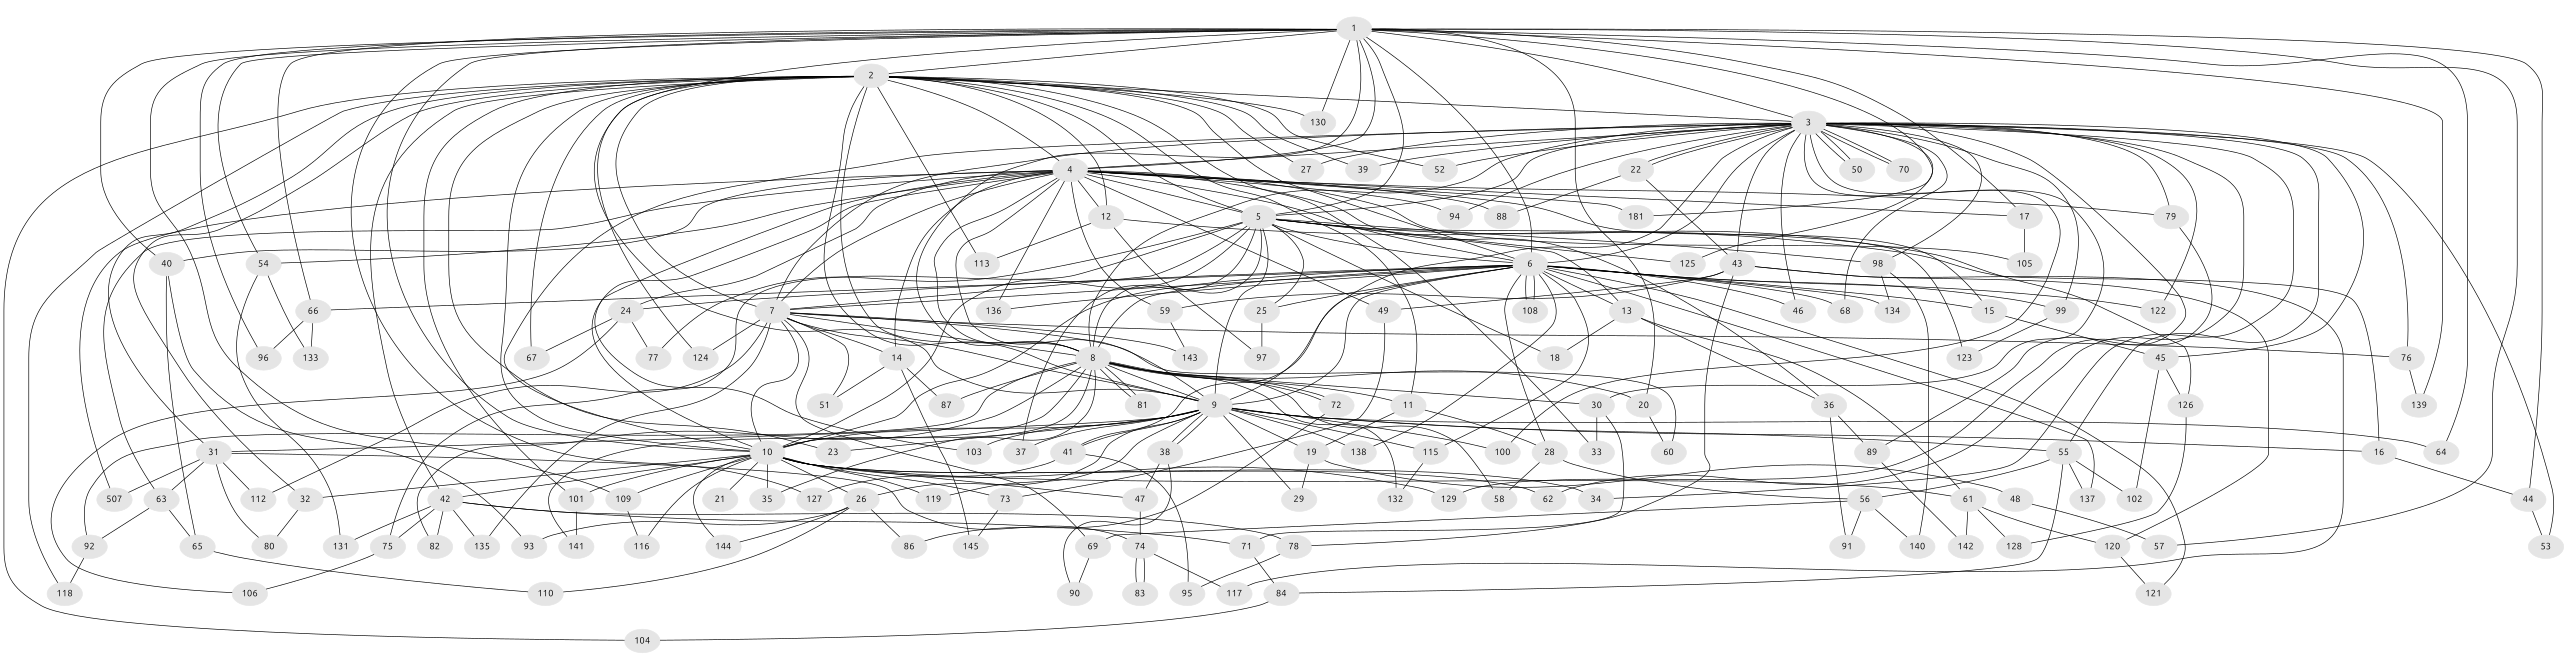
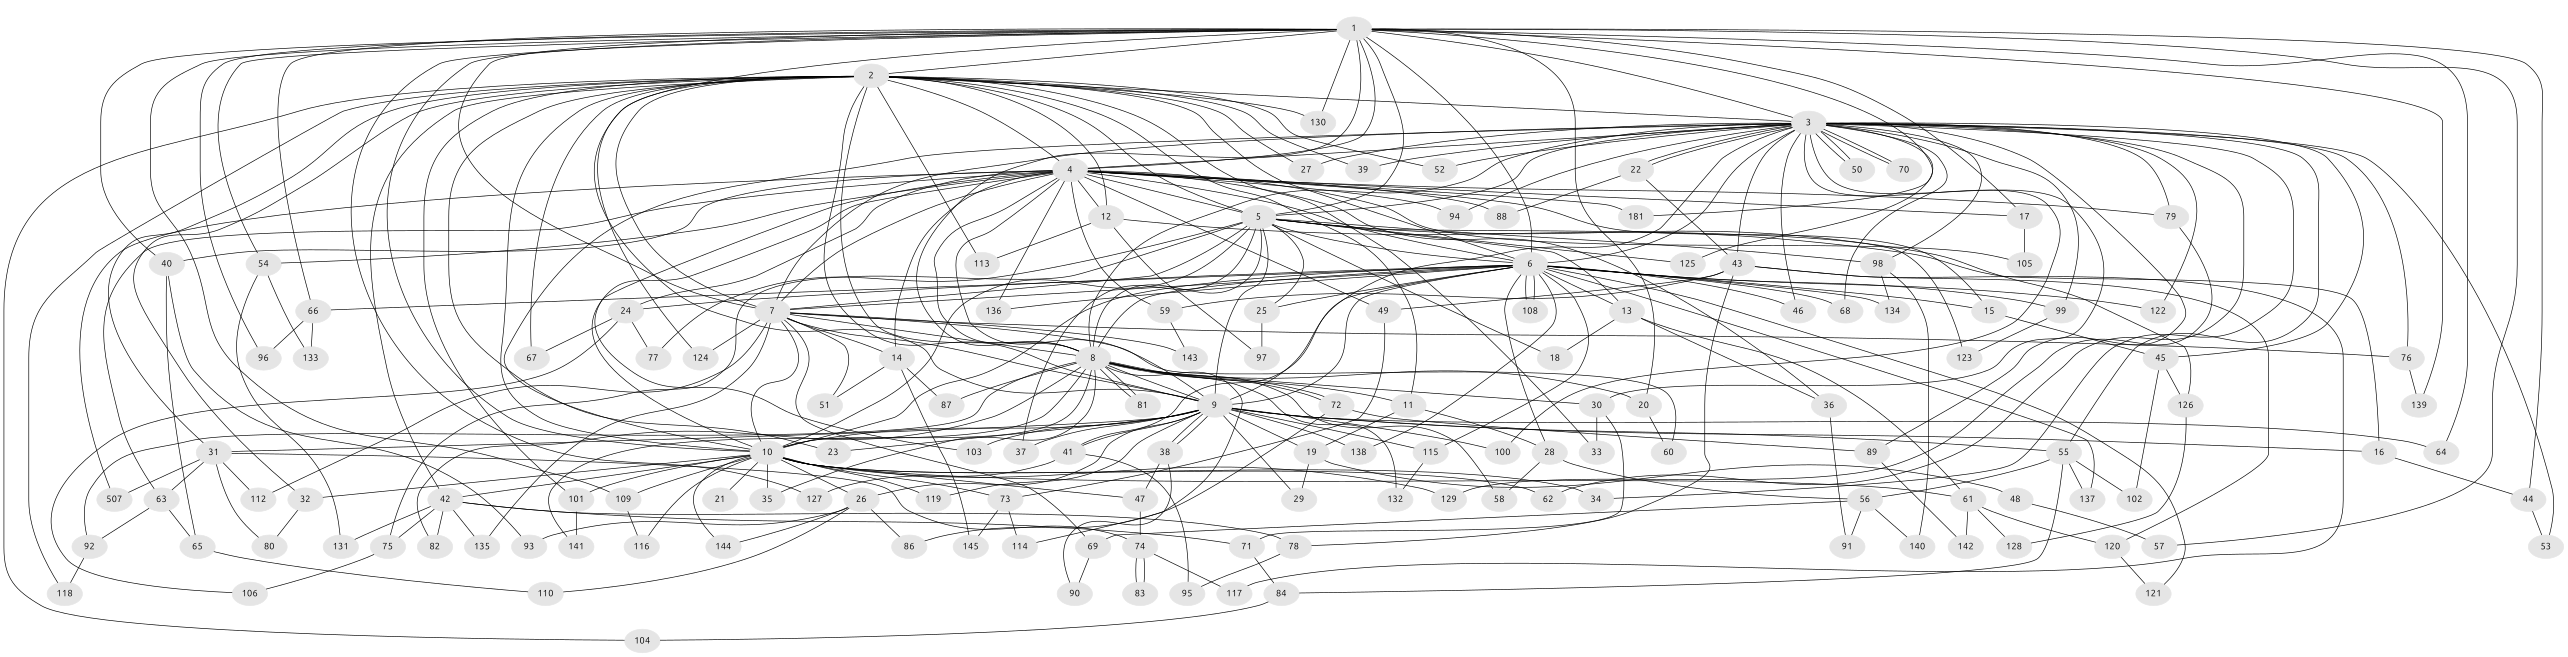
edge "1" -- "7": added
edge "36" -- "89": now "72" -- "89"
node "114": added
